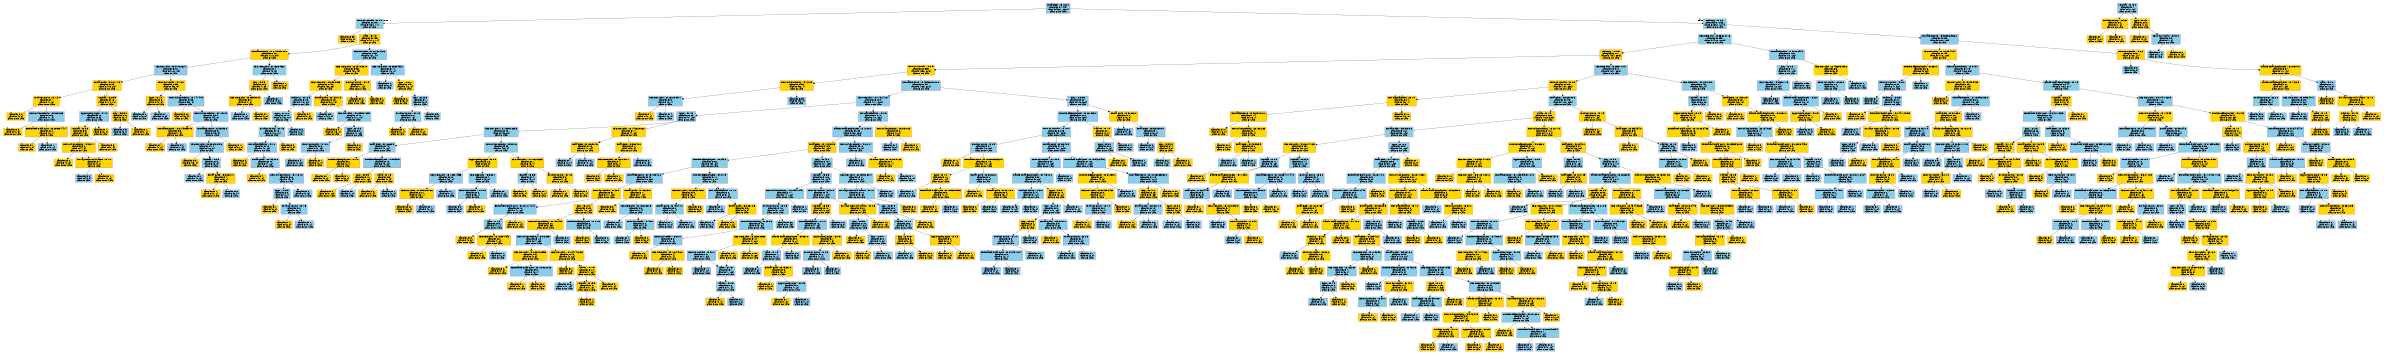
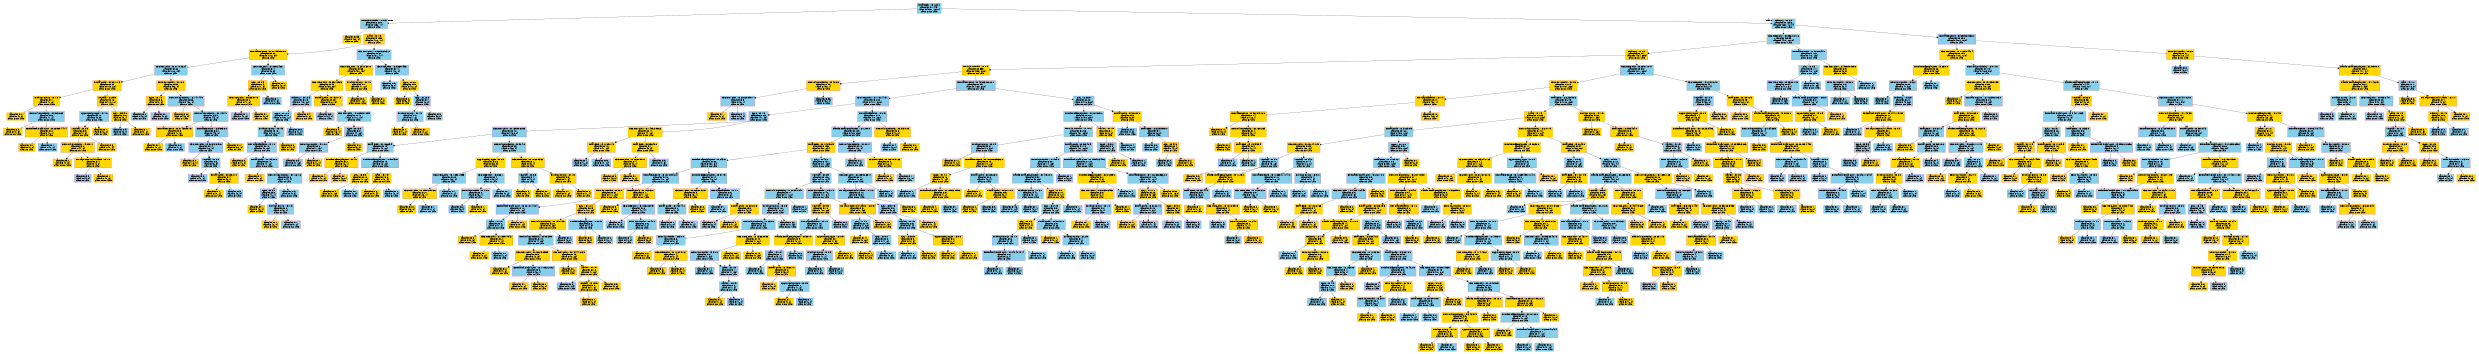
edge "City <= 8.5 samples = 117 value = [12, 179] class = No Sale" -> "samples = 53 value = [0, 88] class = No Sale": arrowhead odot -> box
edge "Industry <= 8.5 samples = 24 value = [5, 32] class = No Sale" -> "samples = 13 value = [0, 21] class = No Sale": now "samples = 9 value = [0, 15] class = No Sale" -> "samples = 13 value = [0, 21] class = No Sale"
edge "State <= 1.5 samples = 10 value = [2, 15] class = No Sale" -> "Vertical <= 18.0 samples = 7 value = [2, 10] class = No Sale": added
node "samples = 3 value = [1, 3] value = No Sale": label "samples = 3 value = [1, 3] value = No Sale" -> "samples = 3 value = [1, 3] class = No Sale"
